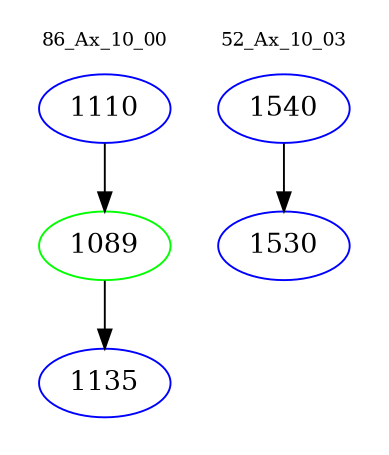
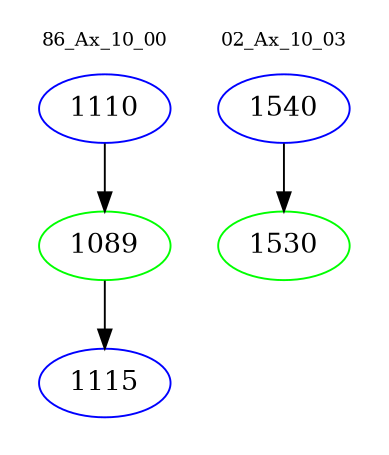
cluster "52_Ax_10_03": label "52_Ax_10_03" -> "02_Ax_10_03"
node "1530": color blue -> green
node "1135": label "1135" -> "1115"
